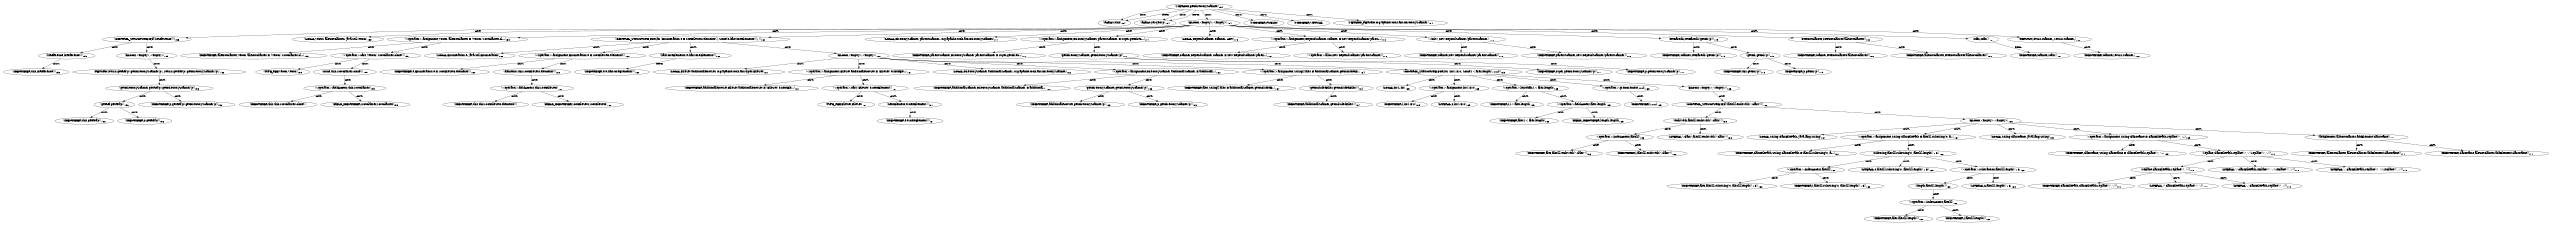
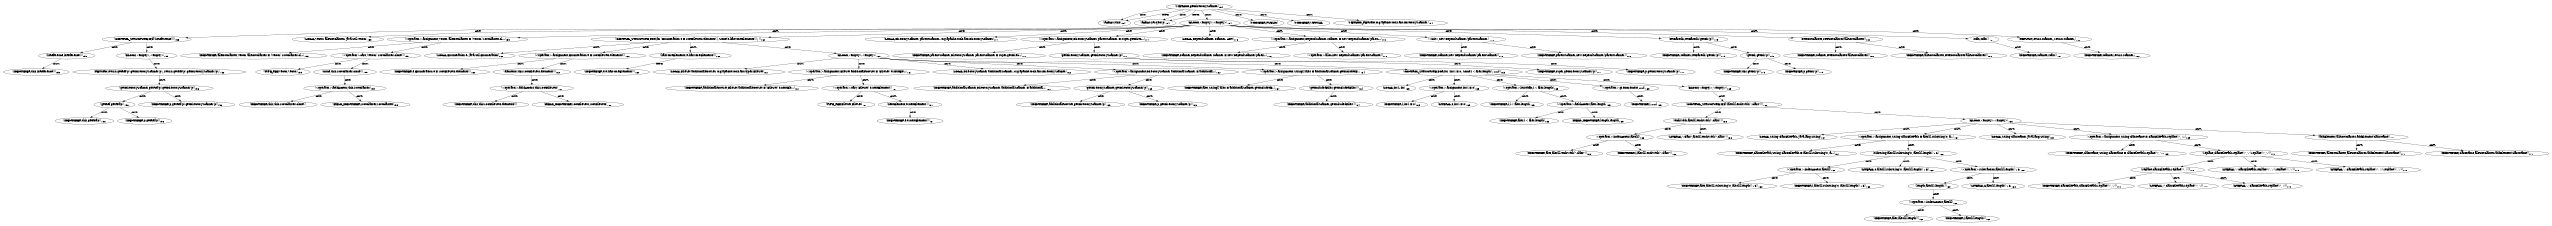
edge "(scan,scan())" -> "(IDENTIFIER,scanner,scan())": label "DDG: " -> "AST: "
